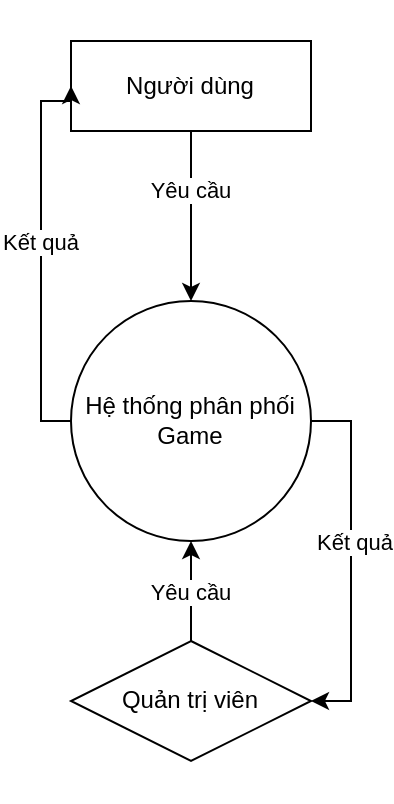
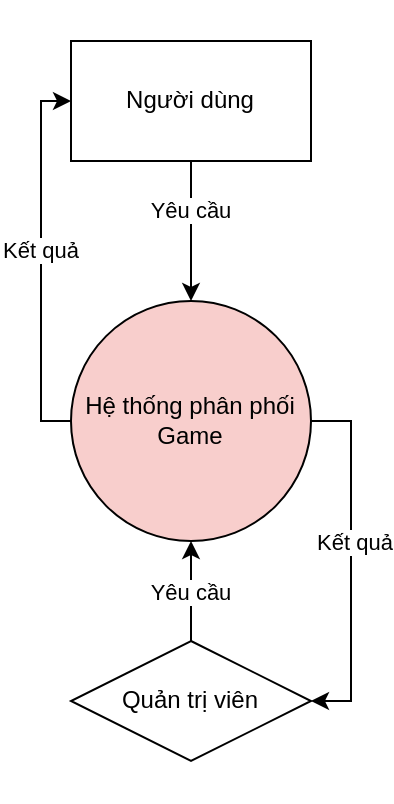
node "Người dùng": size 240x90 -> 240x120
node "Hệ thống phân phối Game": fillcolor #ffffff -> #f8cecc
